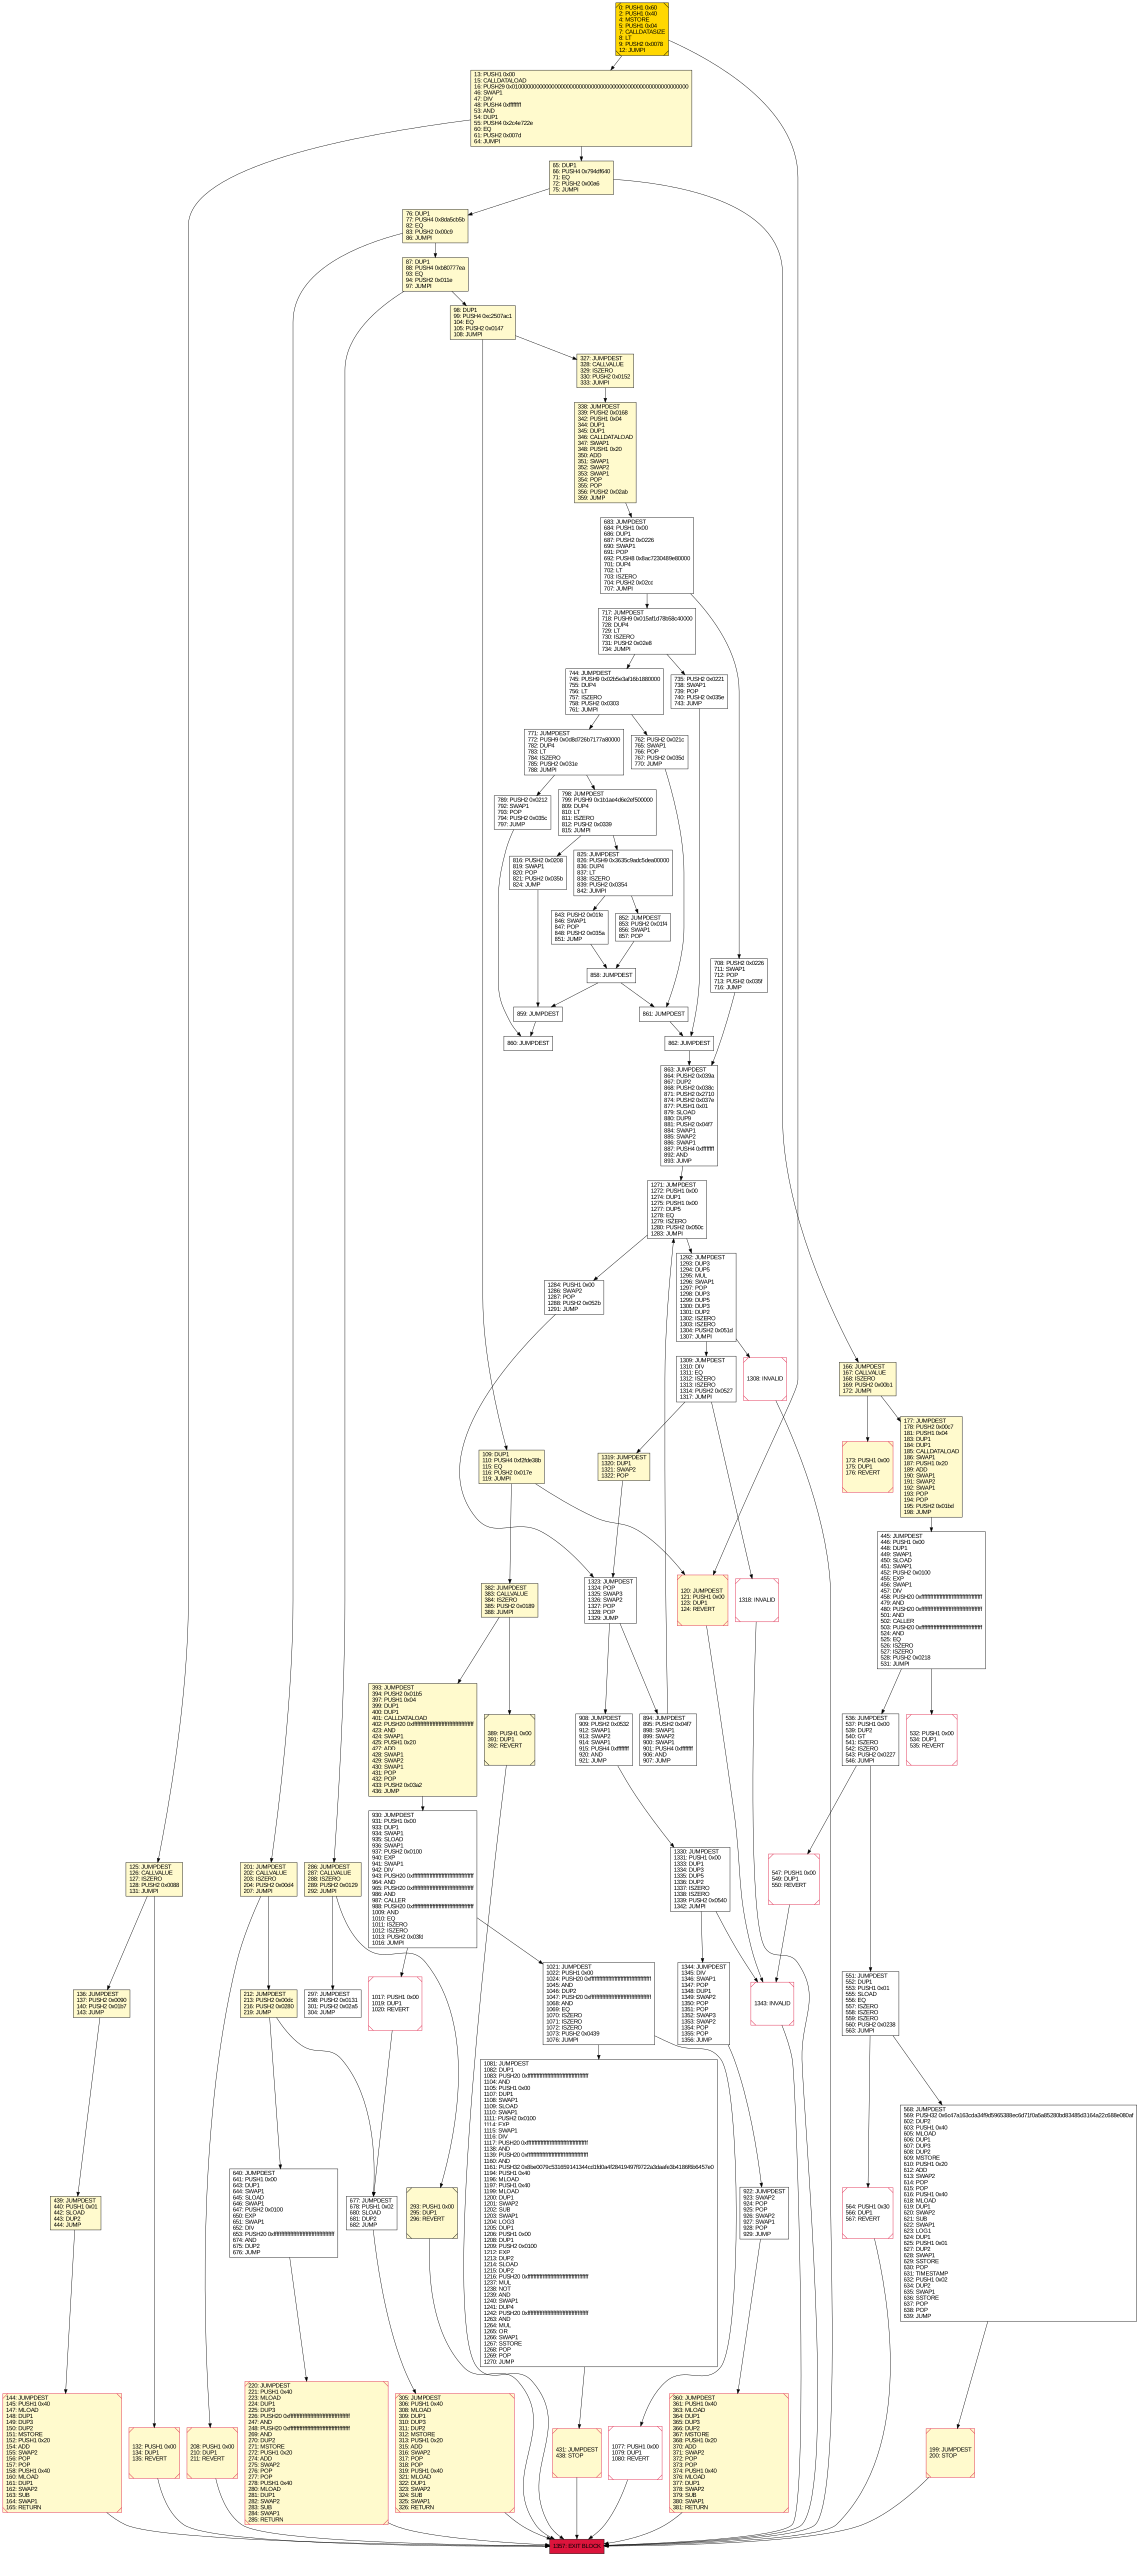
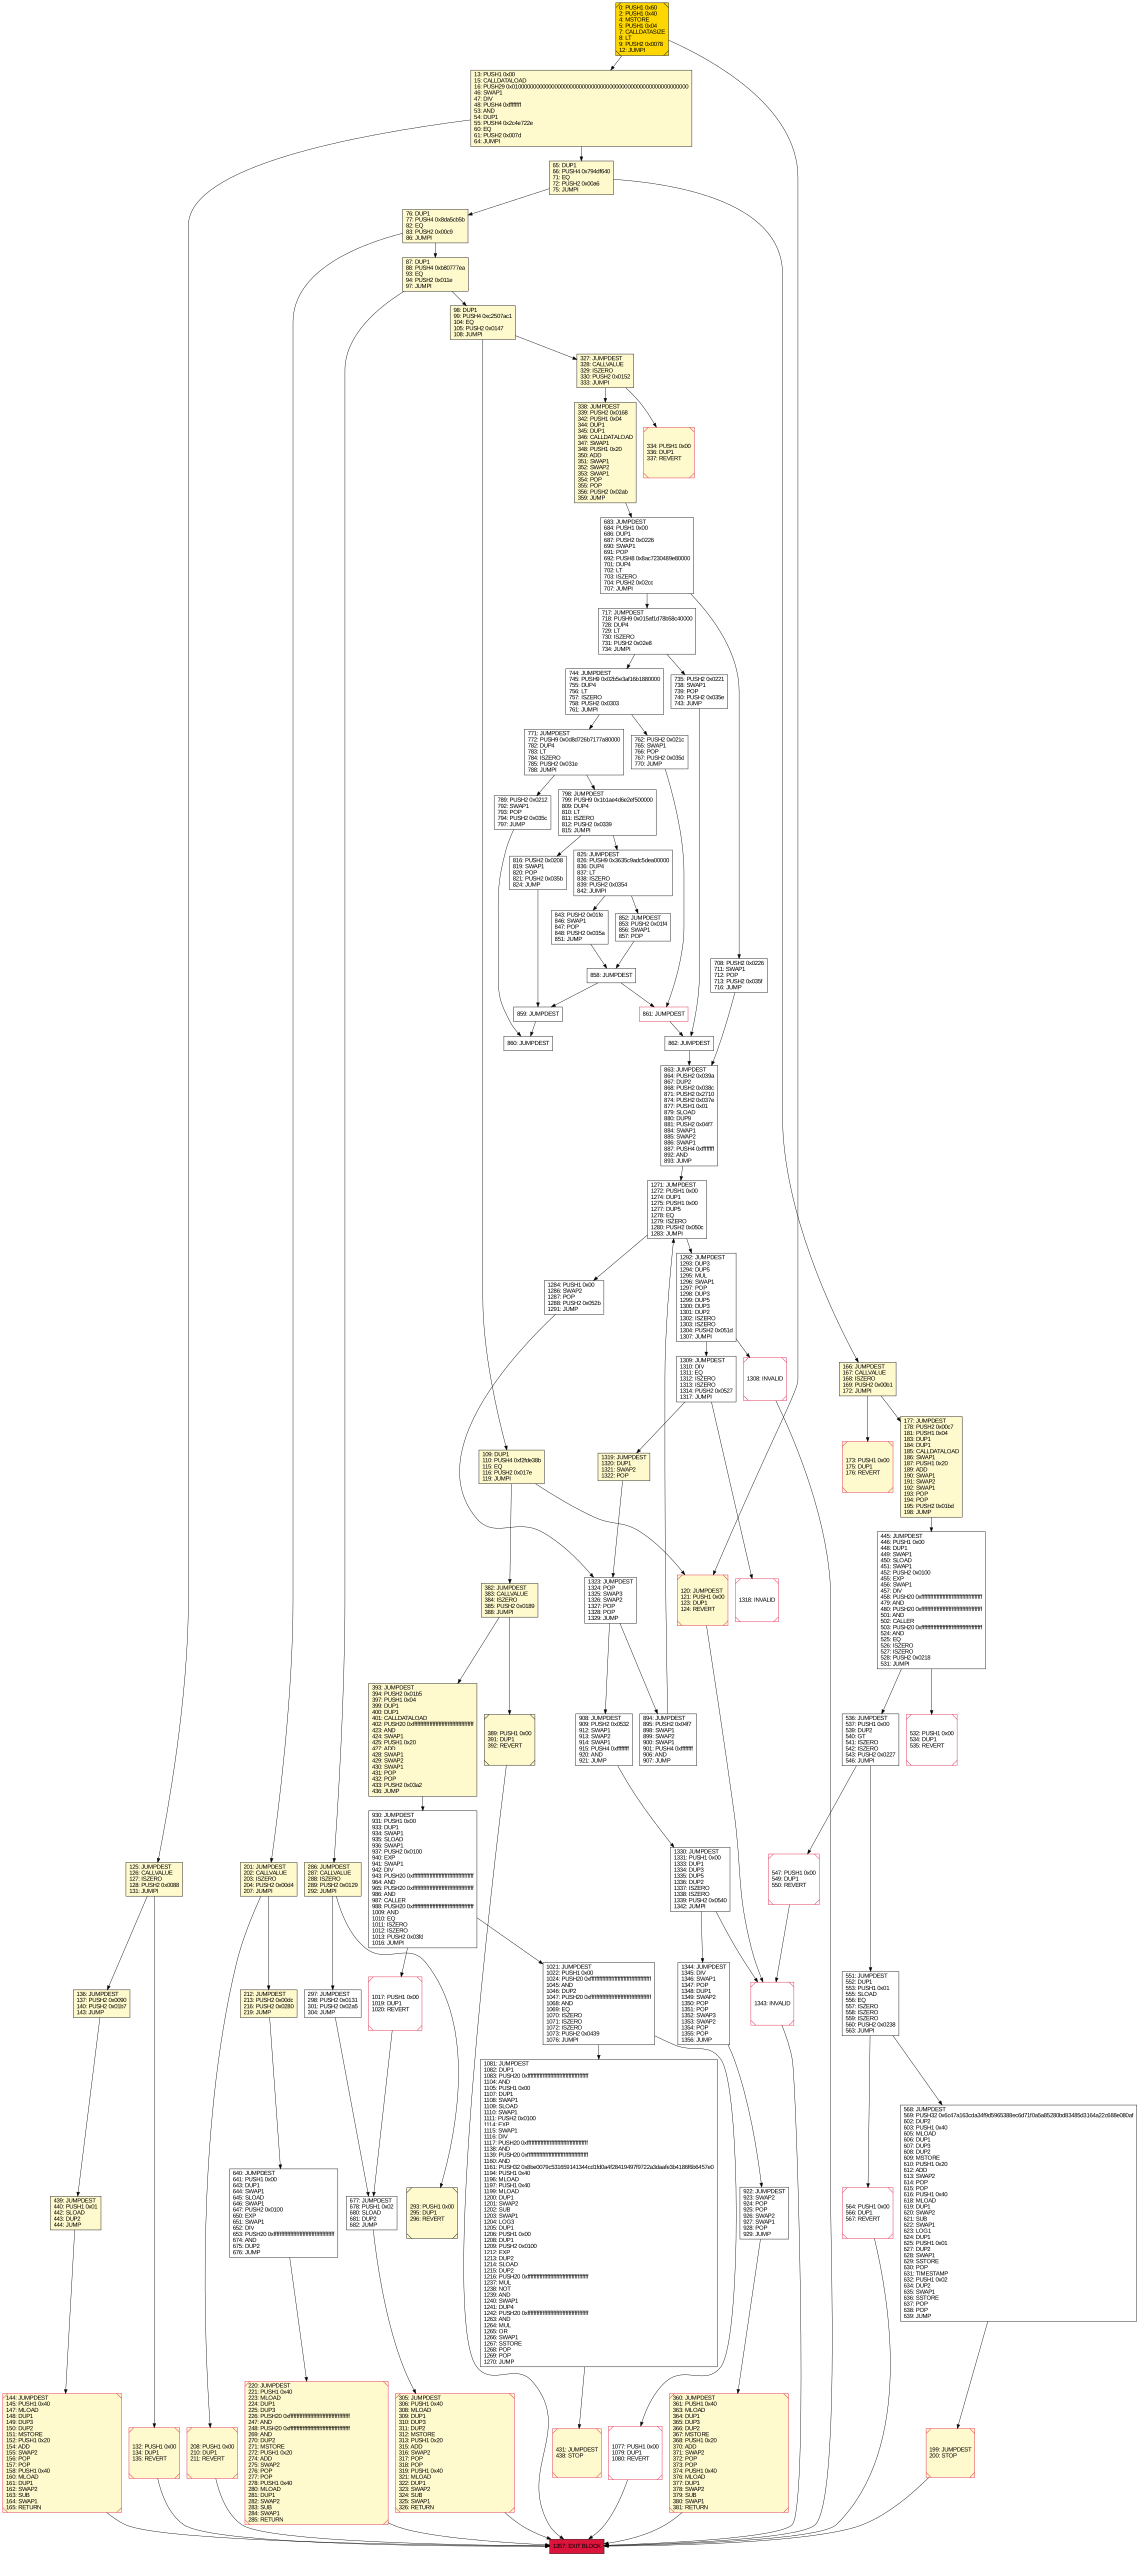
node "334: PUSH1 0x00 336: DUP1 337: REVERT": added
node "861: JUMPDEST": color black -> crimson
edge "212: JUMPDEST 213: PUSH2 0x00dc 216: PUSH2 0x0280 219: JUMP" -> "677: JUMPDEST 678: PUSH1 0x02 680: SLOAD 681: DUP2 682: JUMP": now "297: JUMPDEST 298: PUSH2 0x0131 301: PUSH2 0x02a5 304: JUMP" -> "677: JUMPDEST 678: PUSH1 0x02 680: SLOAD 681: DUP2 682: JUMP"
edge "1318: INVALID" -> "1357: EXIT BLOCK": removed
node "564: PUSH1 0x30 566: DUP1 567: REVERT": label "564: PUSH1 0x30 566: DUP1 567: REVERT" -> "564: PUSH1 0x00 566: DUP1 567: REVERT"
edge "293: PUSH1 0x00 295: DUP1 296: REVERT" -> "1357: EXIT BLOCK": removed
edge "431: JUMPDEST 438: STOP" -> "1357: EXIT BLOCK": removed
